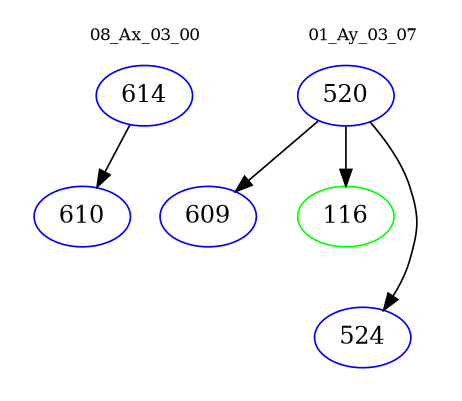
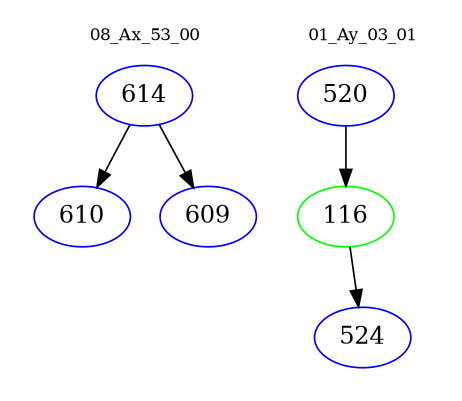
cluster "08_Ax_03_00": label "08_Ax_03_00" -> "08_Ax_53_00"
cluster "01_Ay_03_07": label "01_Ay_03_07" -> "01_Ay_03_01"
edge "520" -> "609": now "614" -> "609"
edge "520" -> "524": now "116" -> "524"
